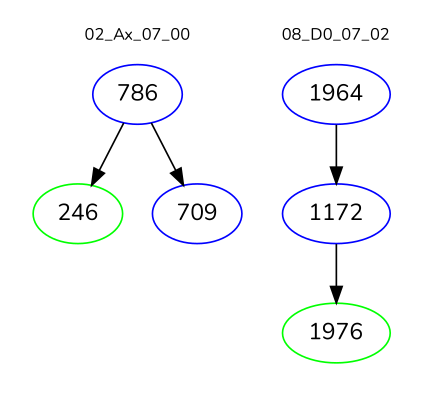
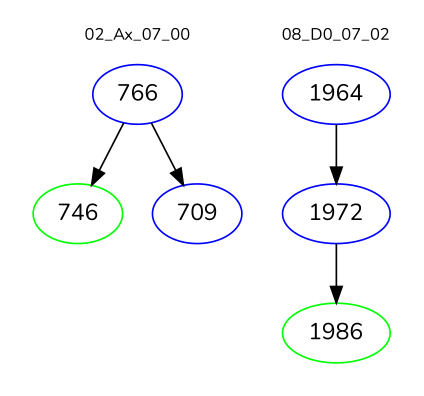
node "786": label "786" -> "766"
node "246": label "246" -> "746"
node "1172": label "1172" -> "1972"
node "1976": label "1976" -> "1986"
